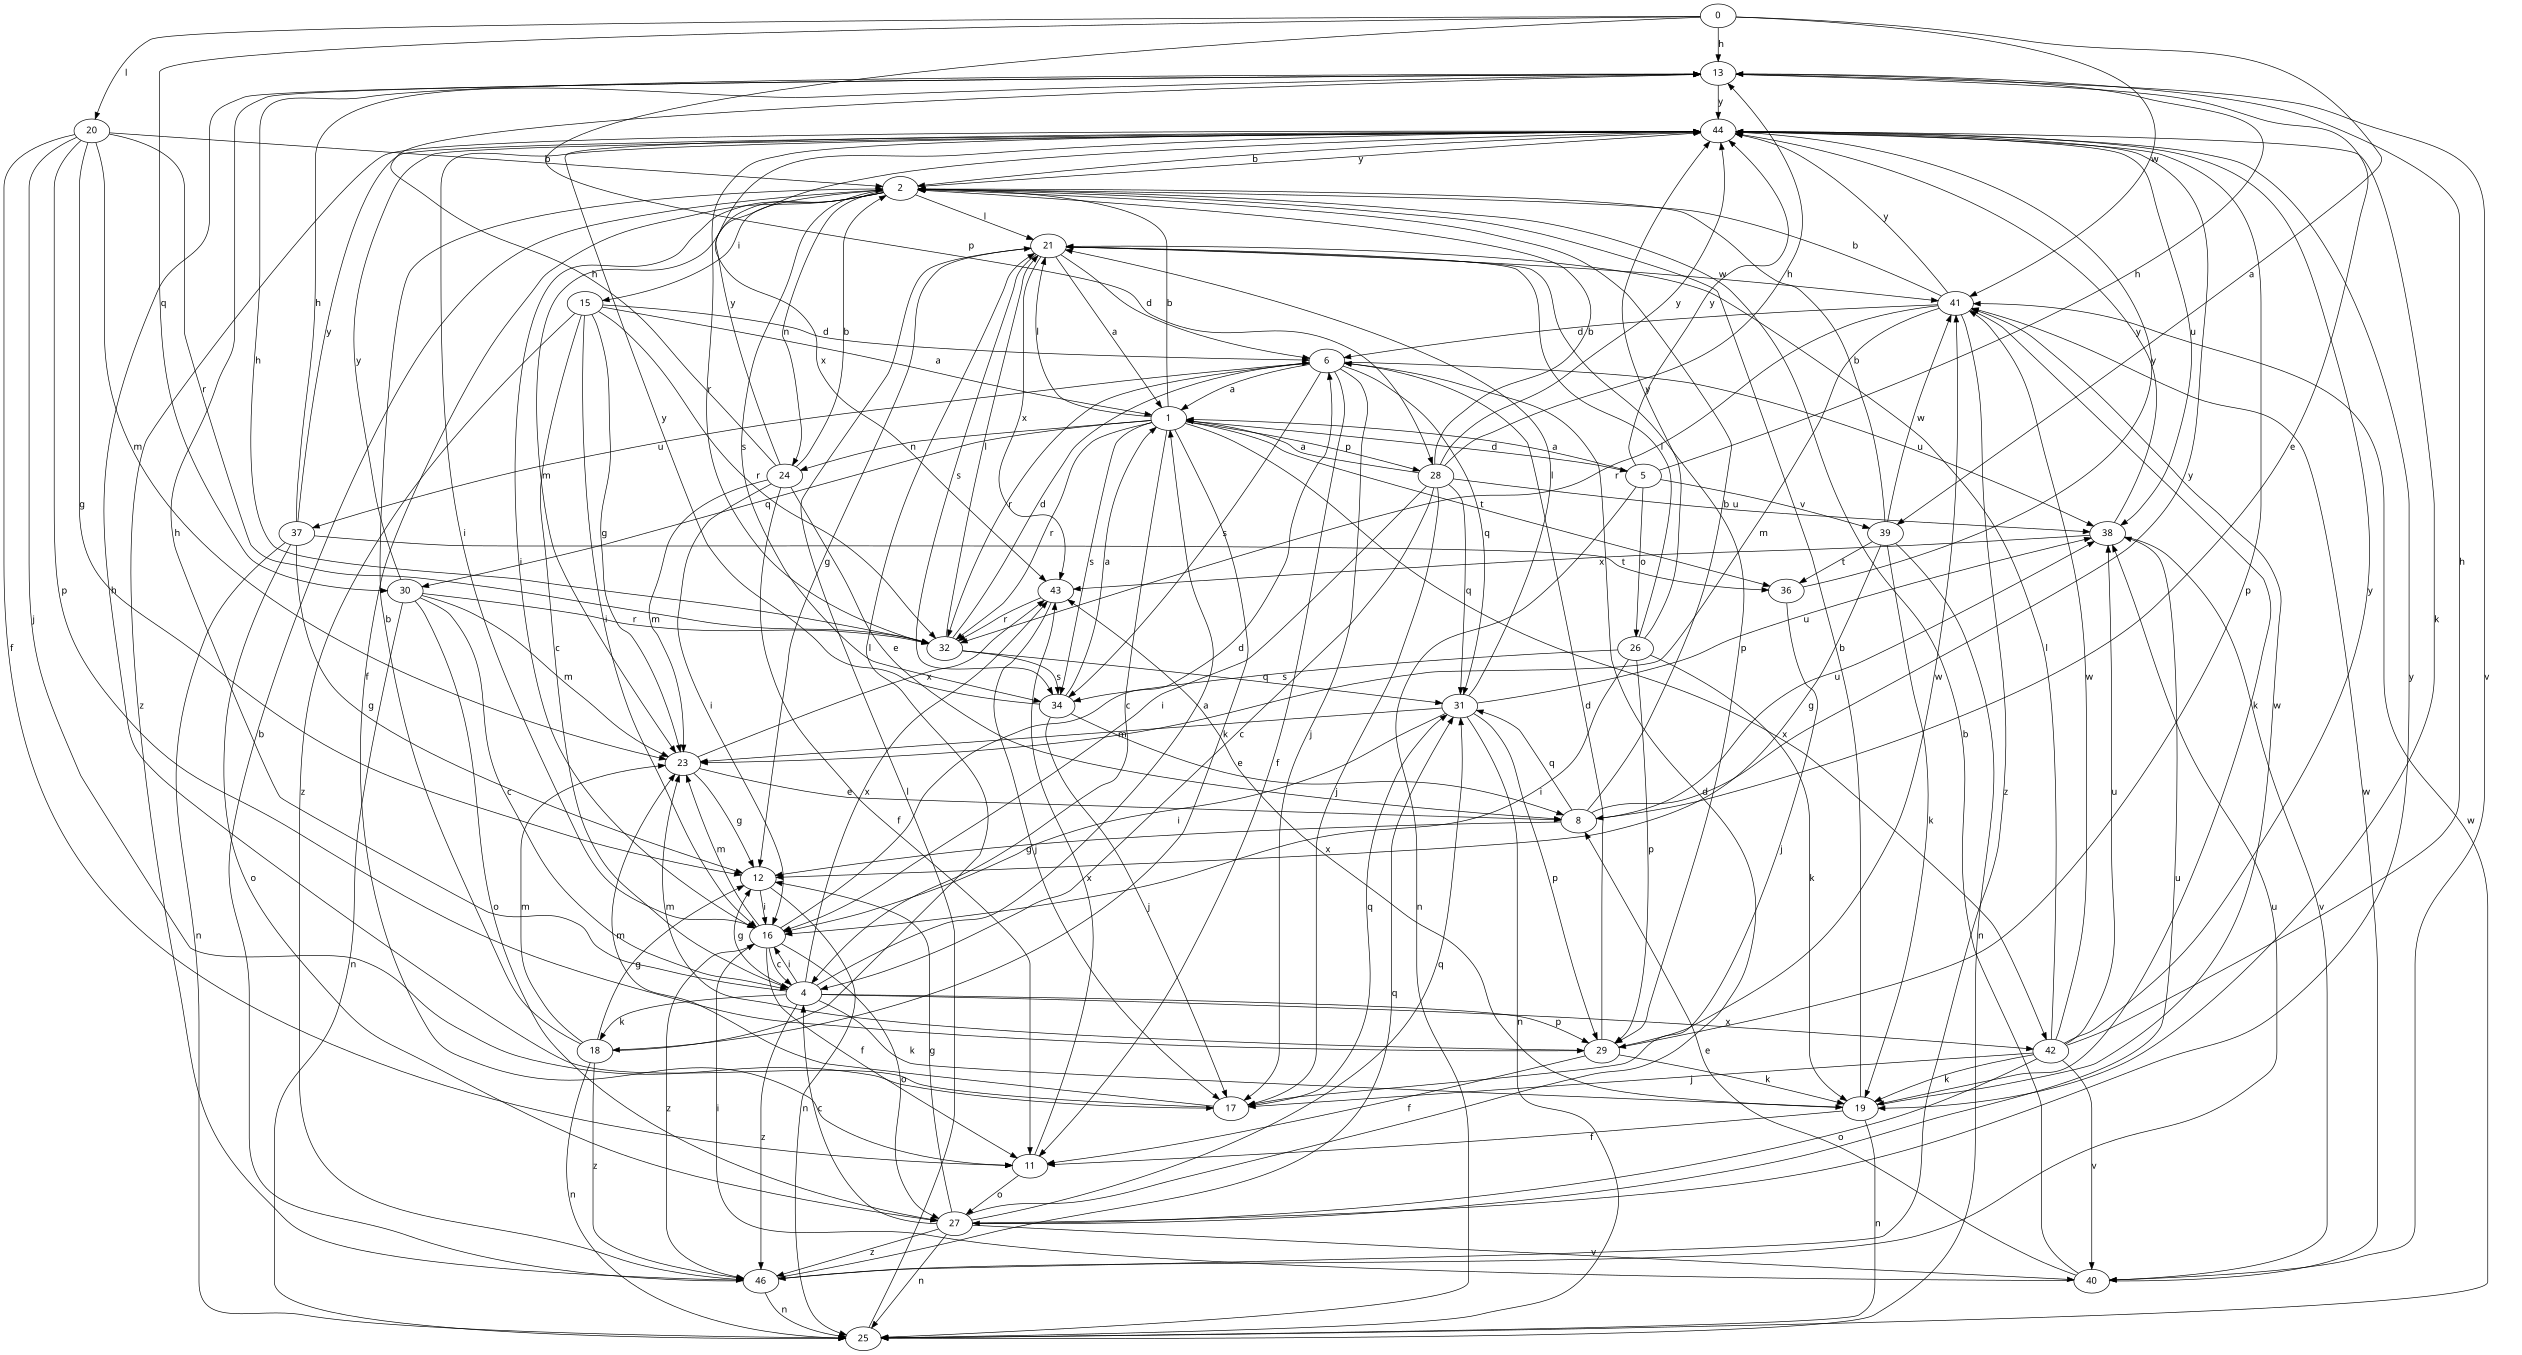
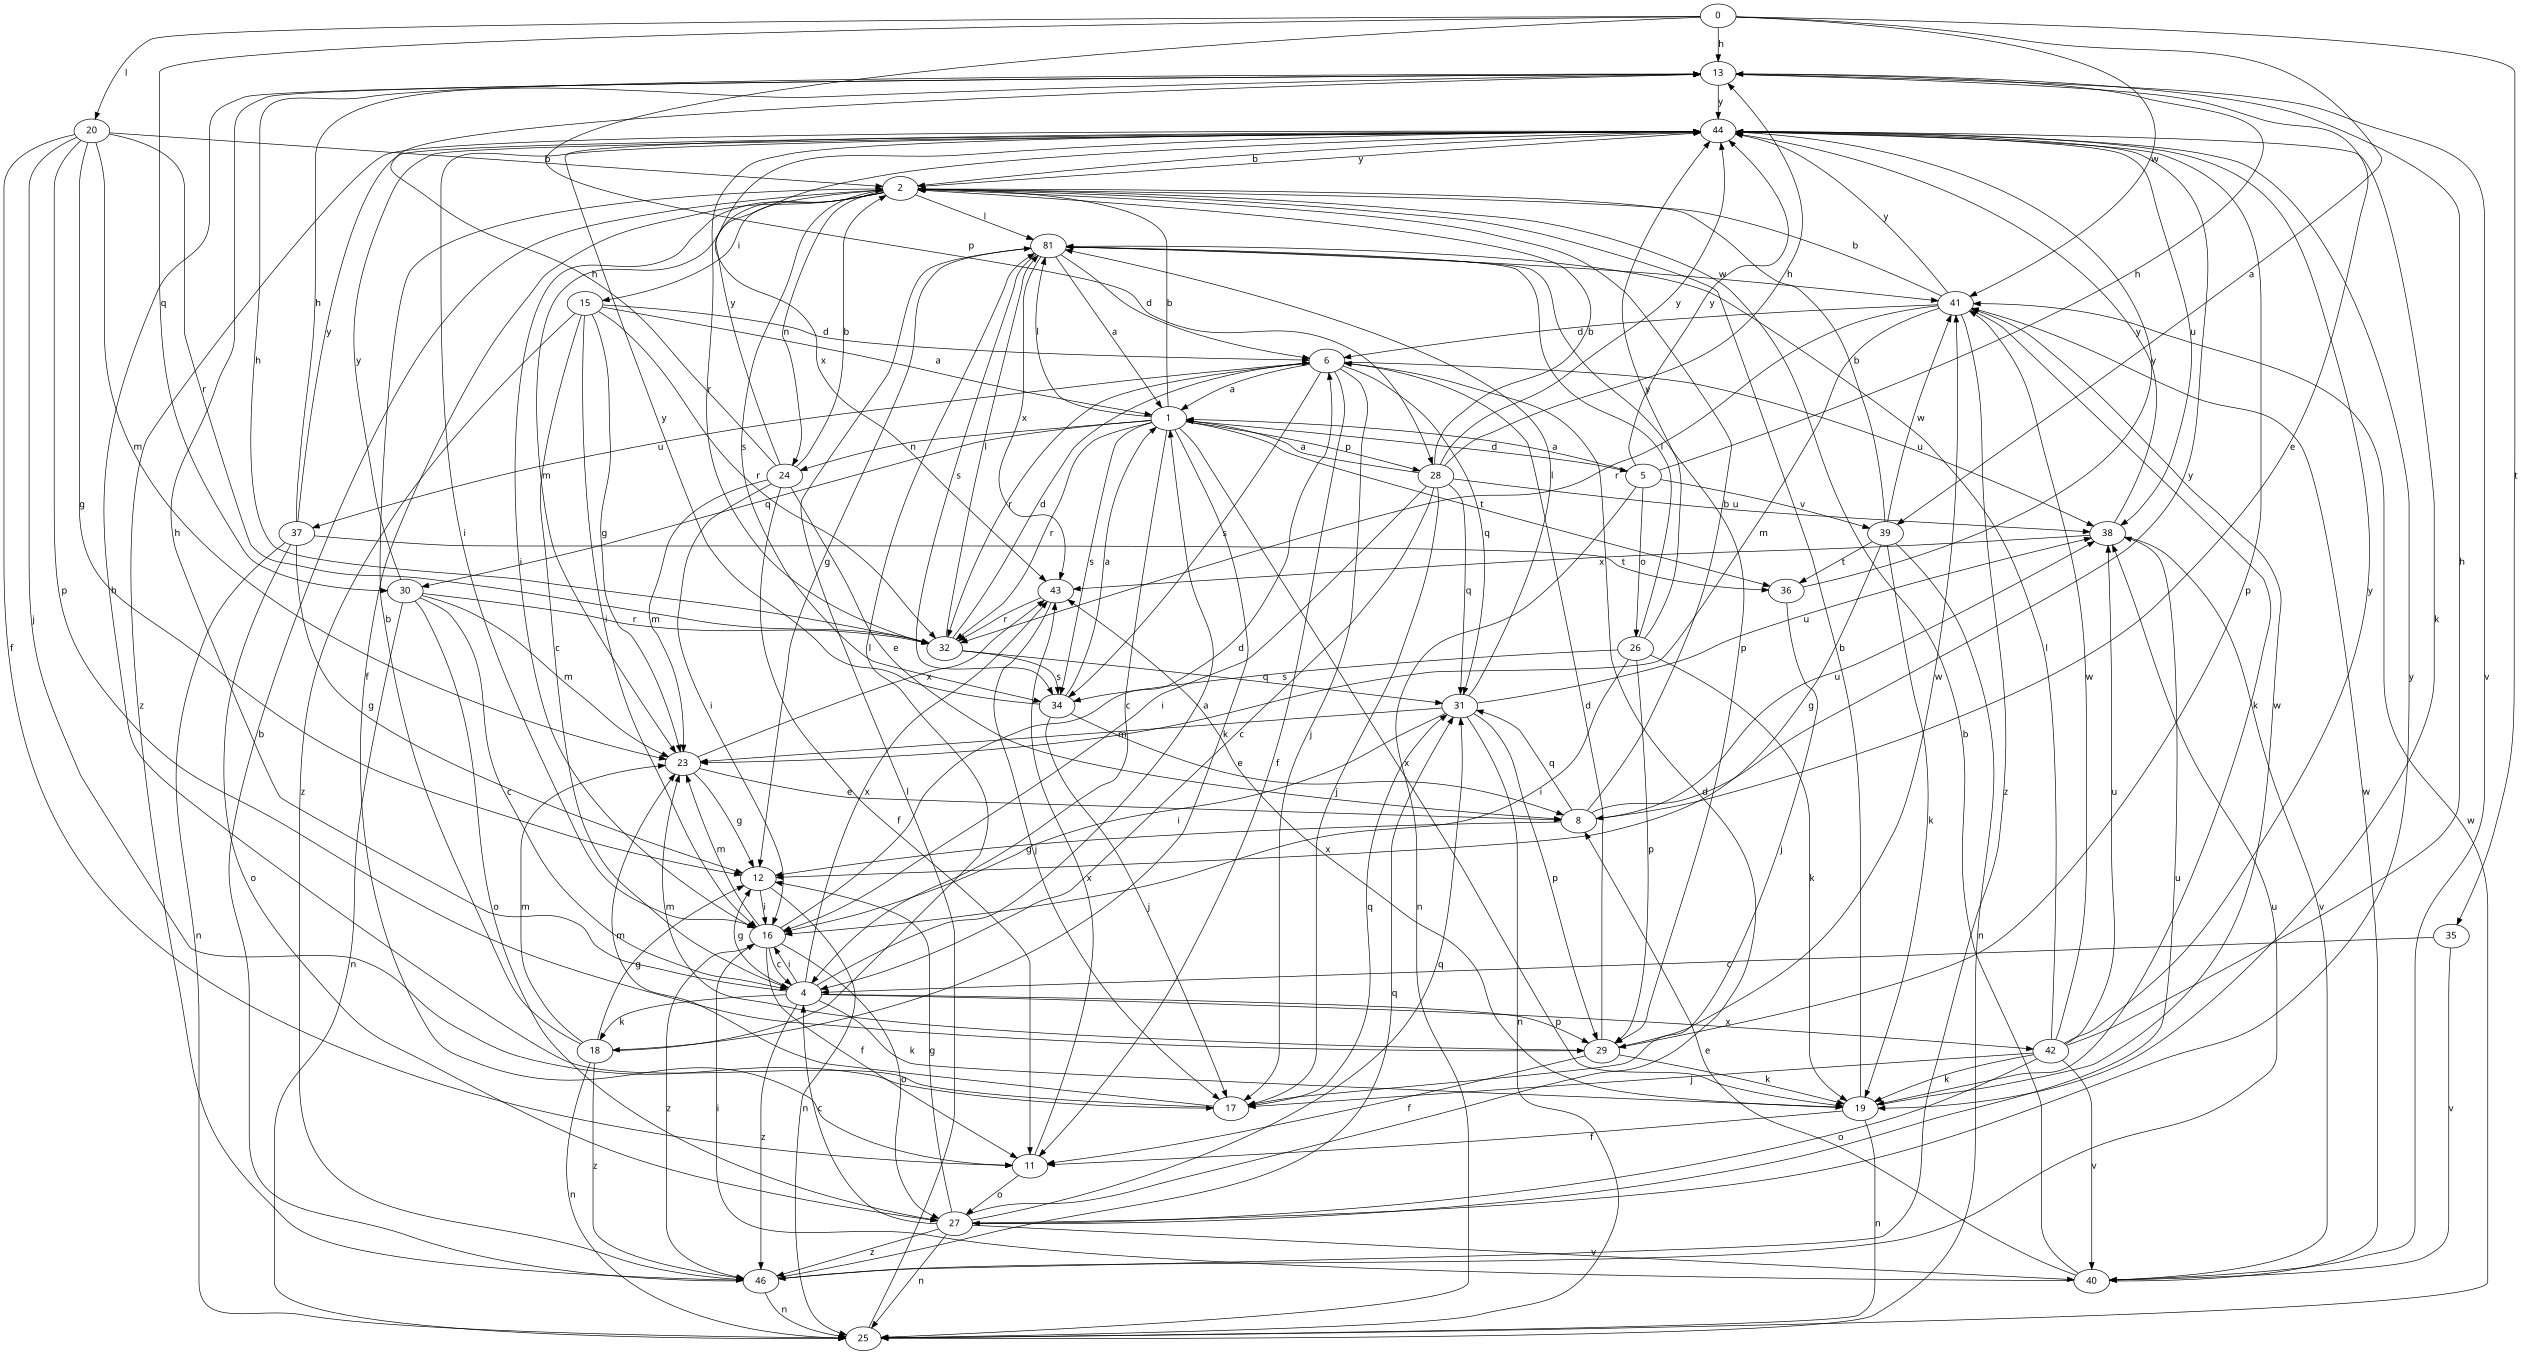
node "21": label "21" -> "81"
edge "1" -> "42": now "1" -> "19"
node "35": added
